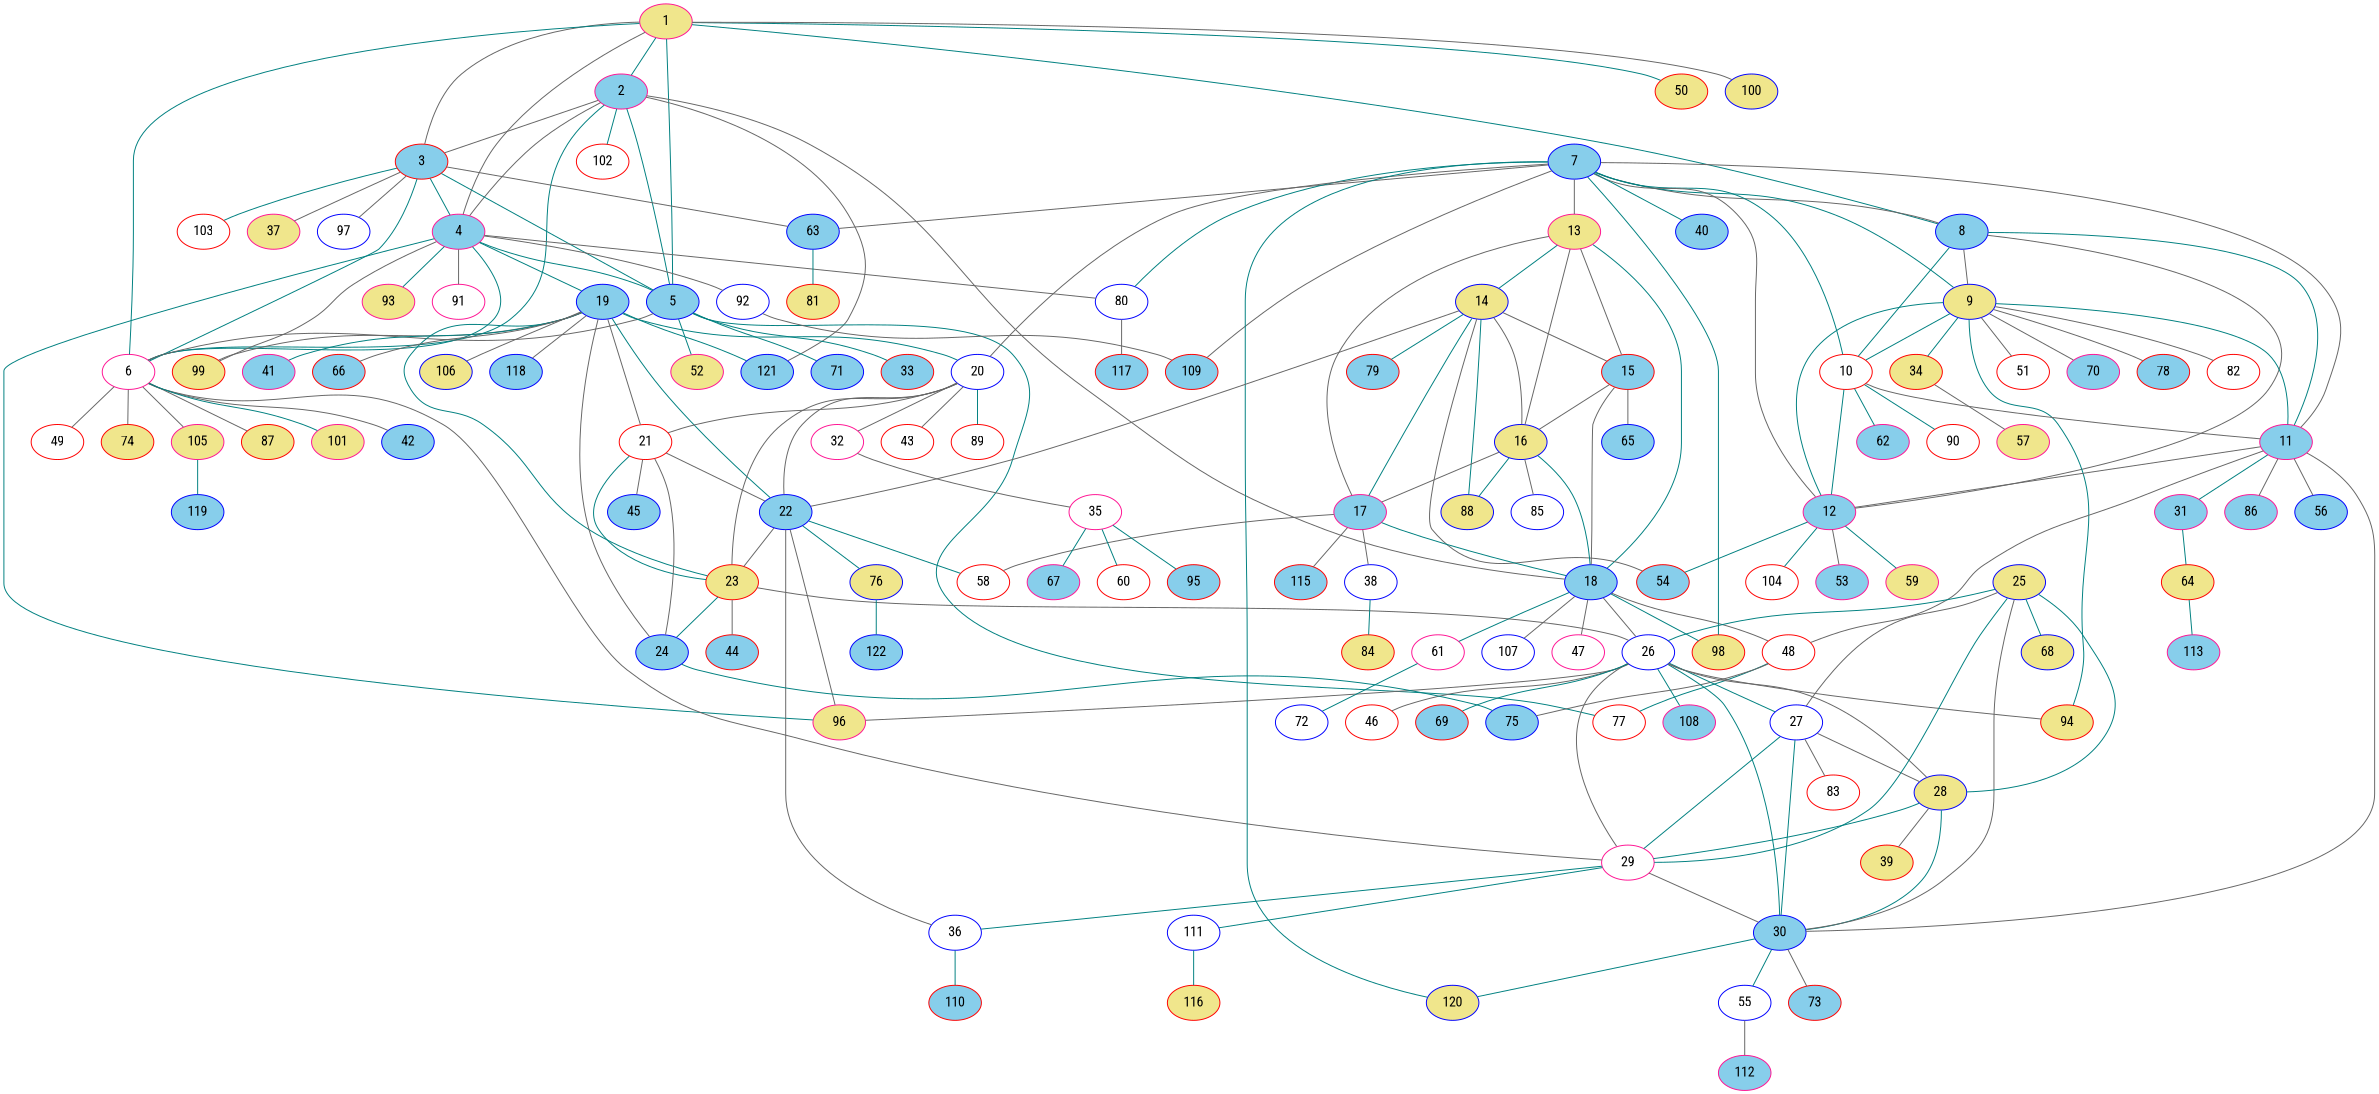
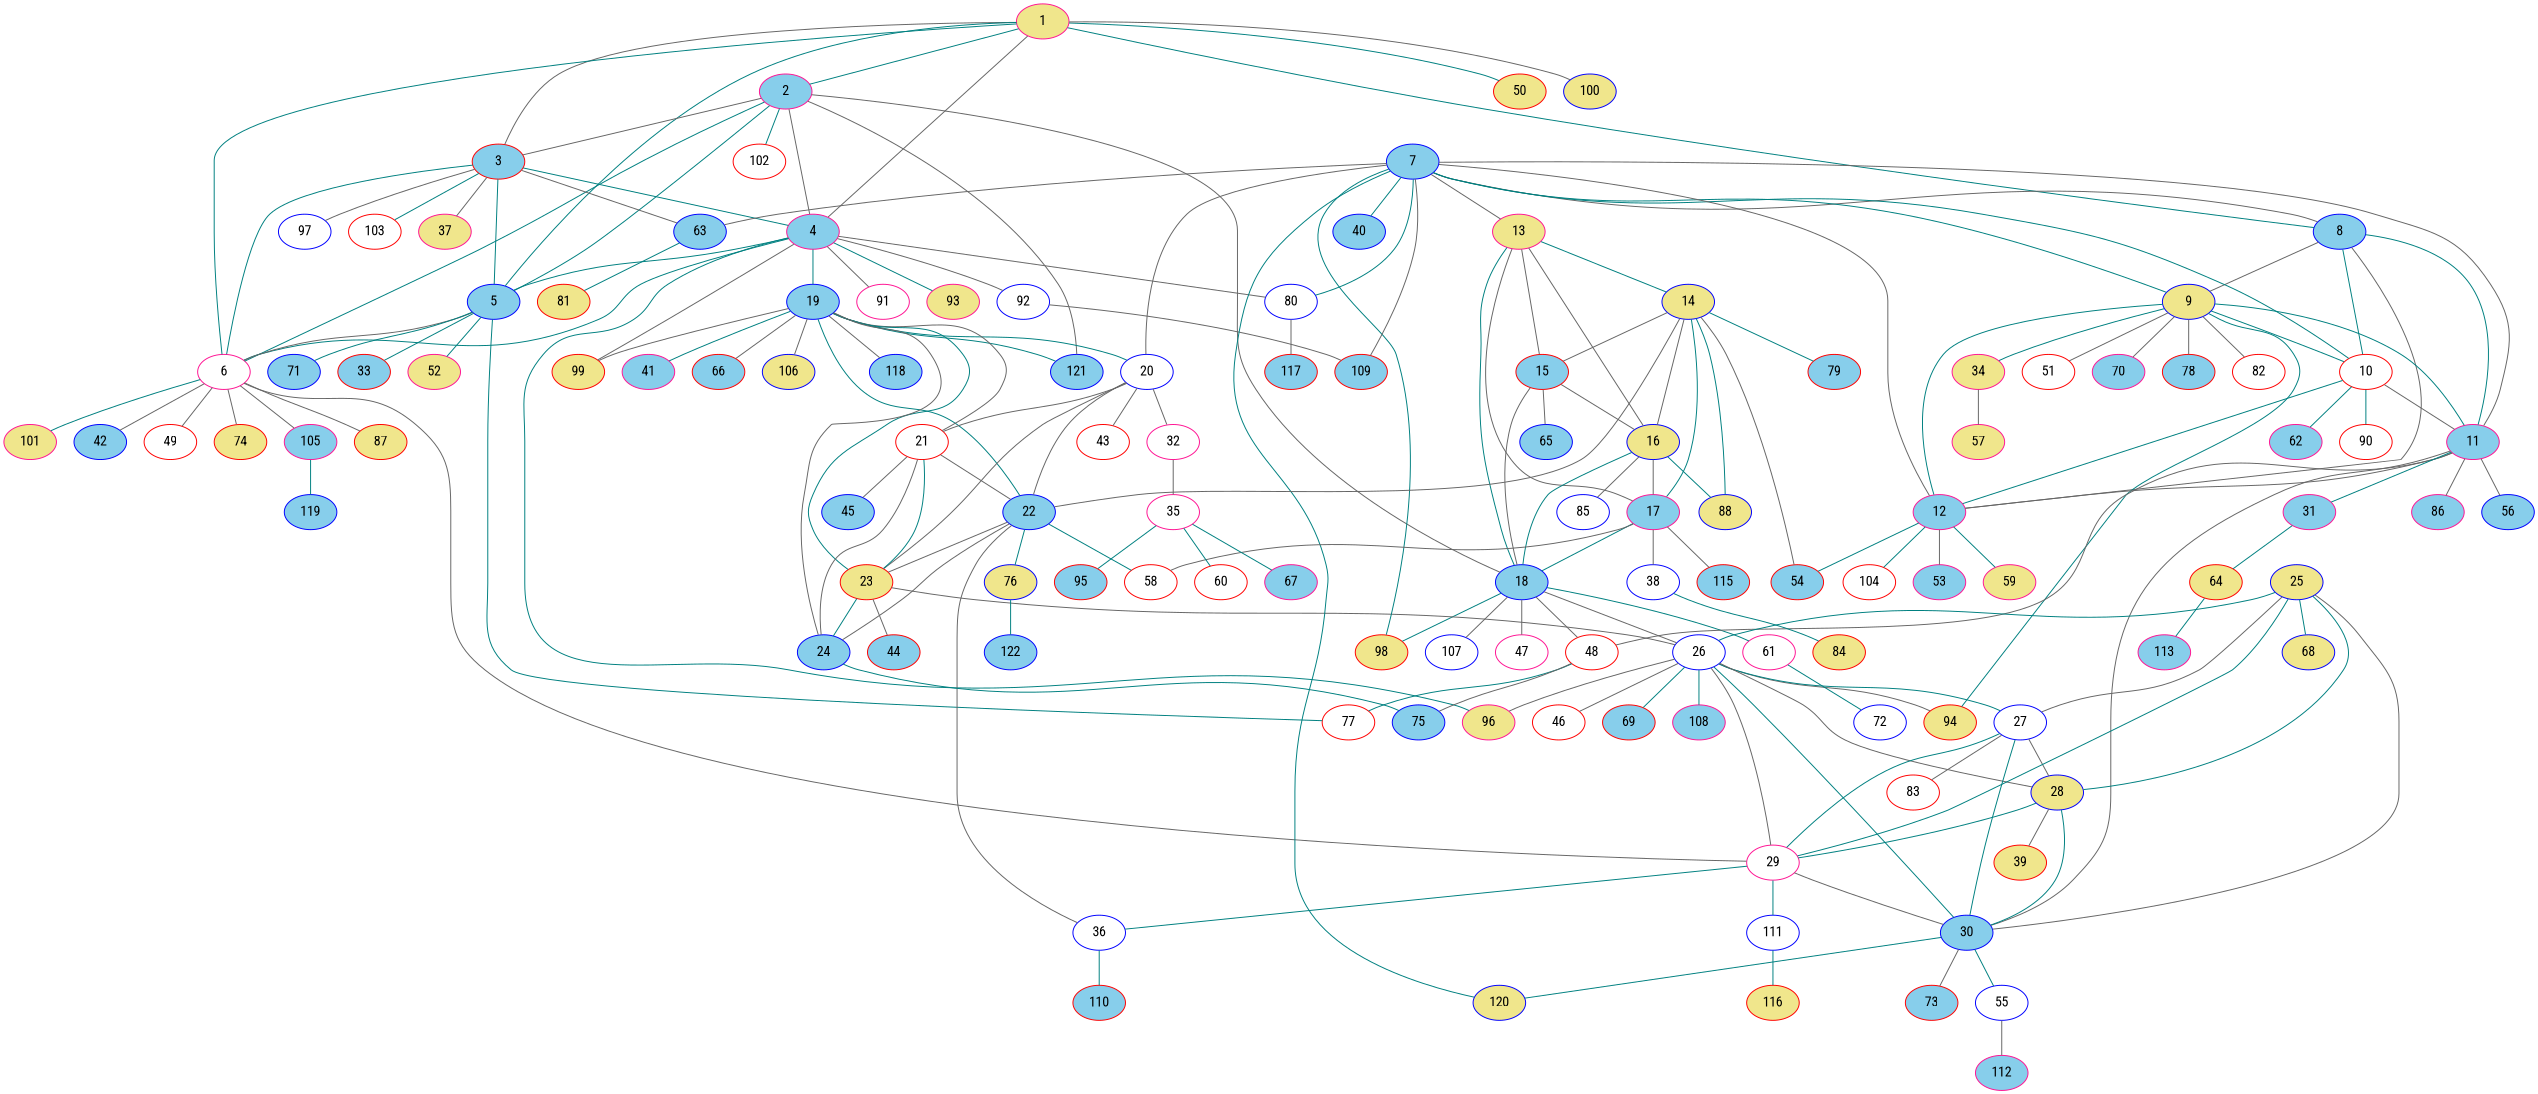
node "34": color red -> deeppink
node "105": fillcolor khaki -> skyblue
node "89": removed
edge "22" -- "96": now "22" -- "24"
